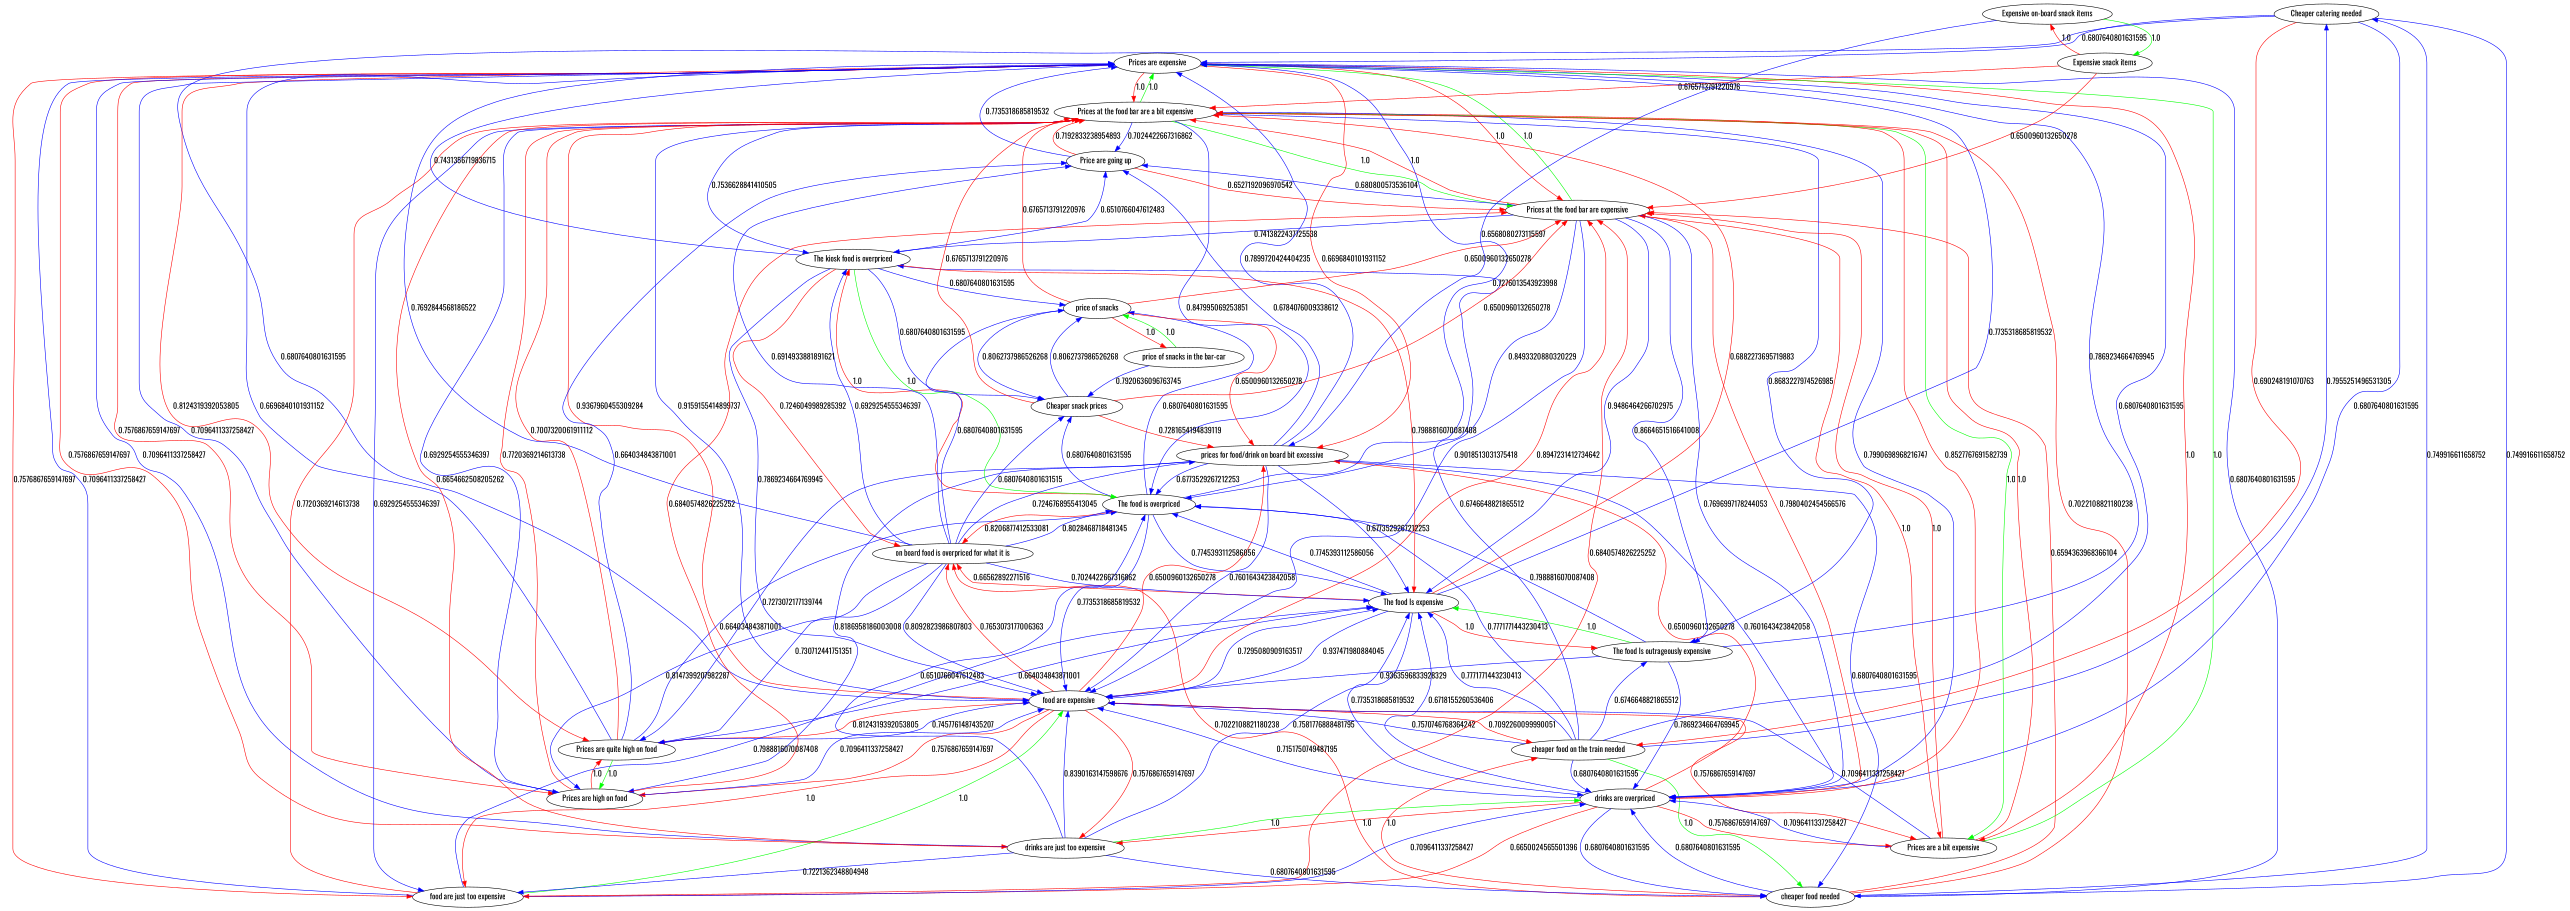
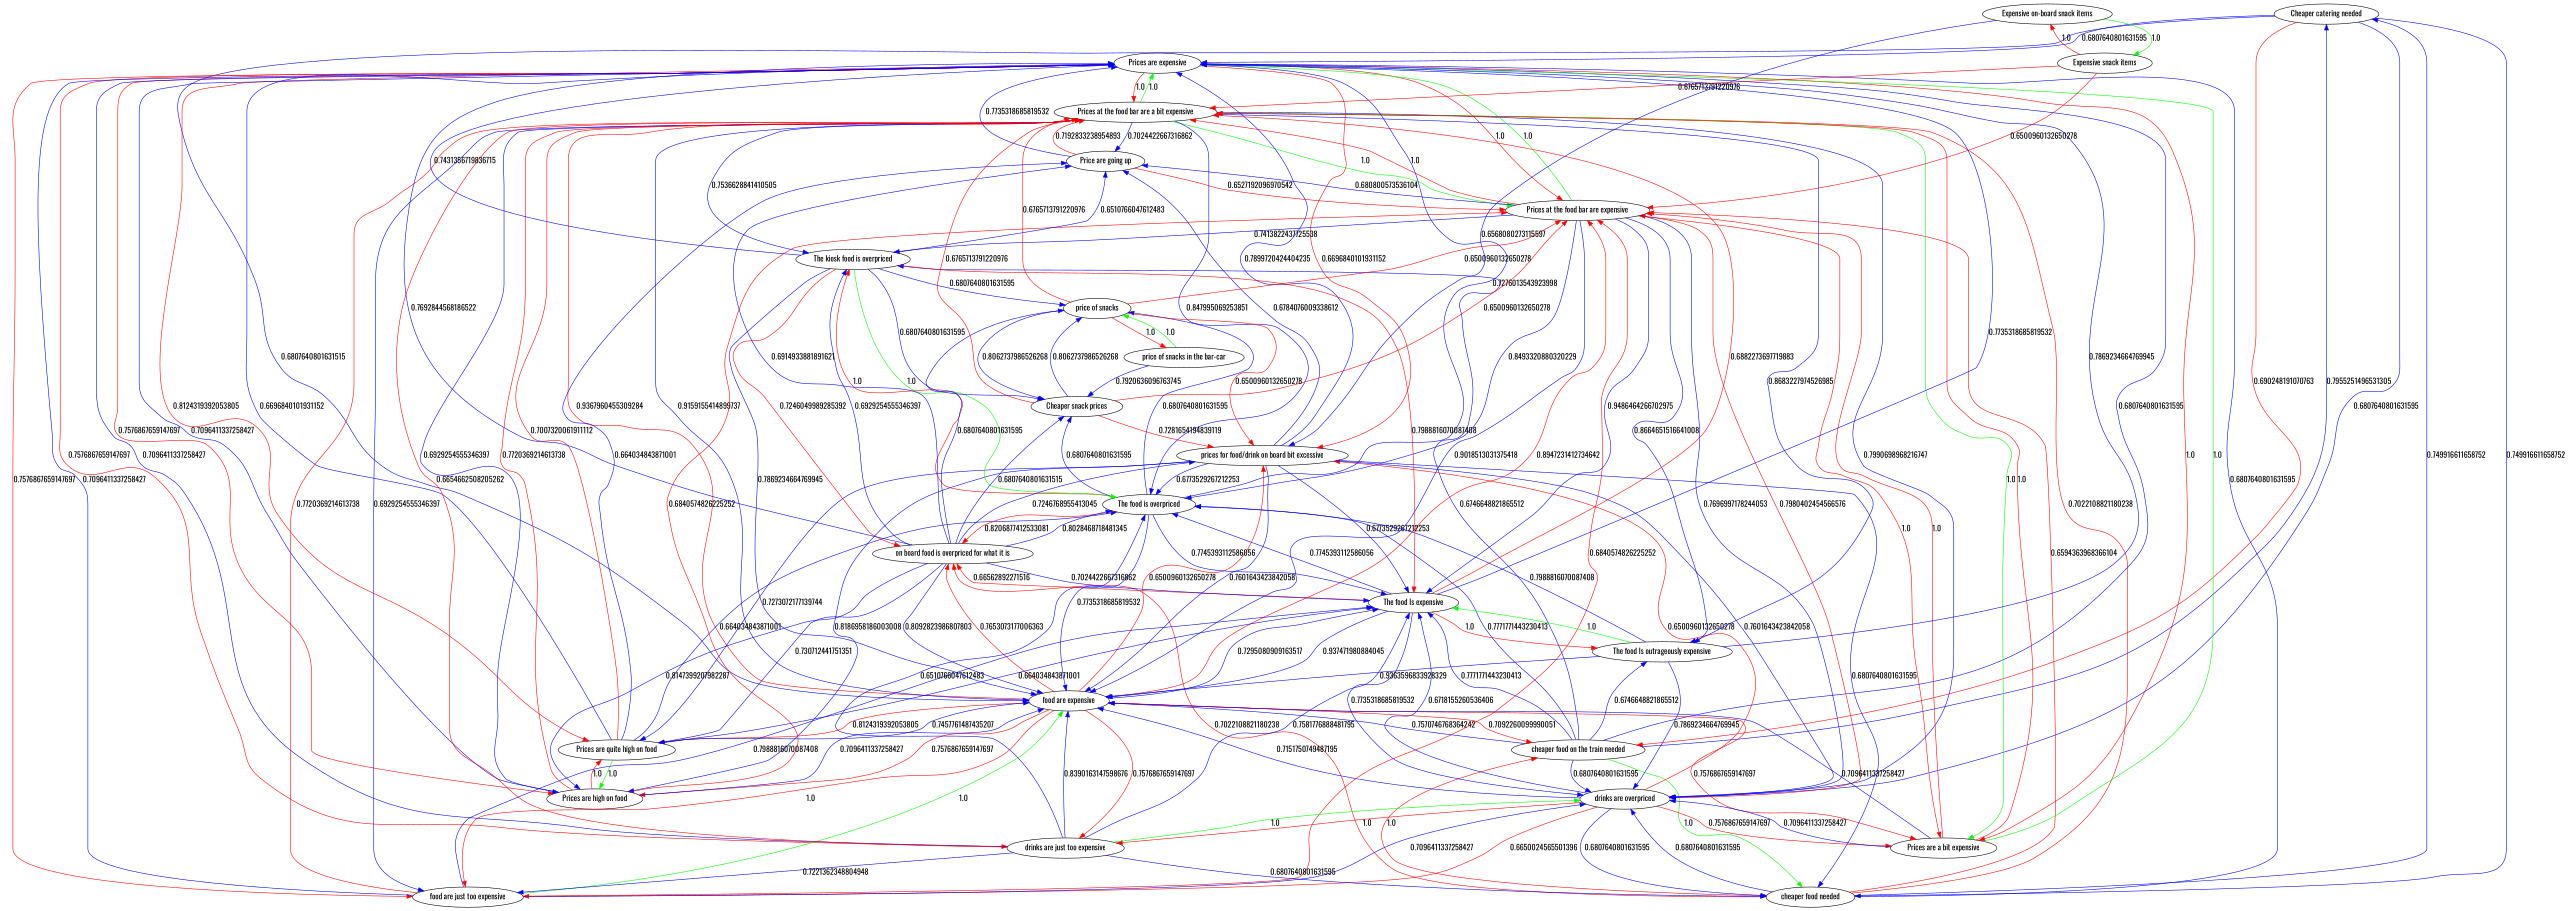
edge "drinks are overpriced" -> "Prices at the food bar are a bit expensive": removed, label "0.8527767691582739"
edge "Cheaper catering needed" -> "food are expensive": label "0.6807640801631595" -> "0.6807640801631515"
edge "The food Is expensive" -> "Prices at the food bar are a bit expensive": label "0.6882273695719883" -> "0.6882273697719883"
